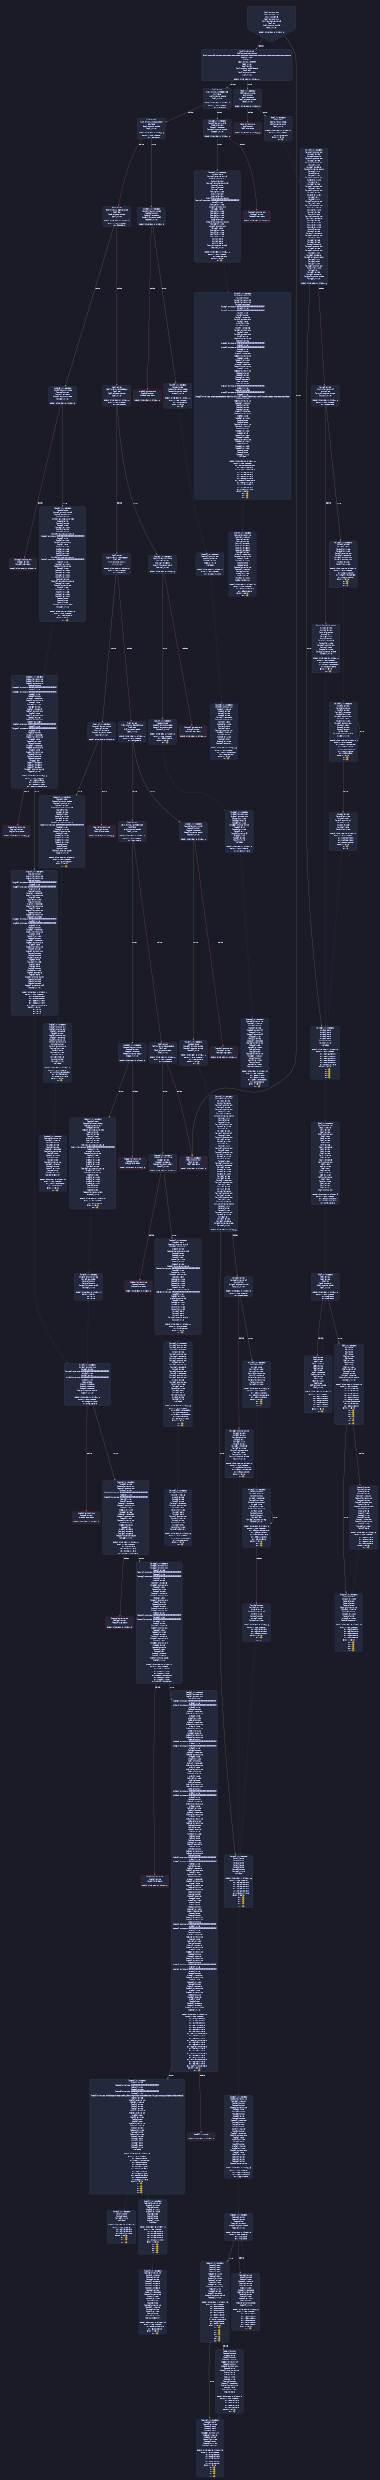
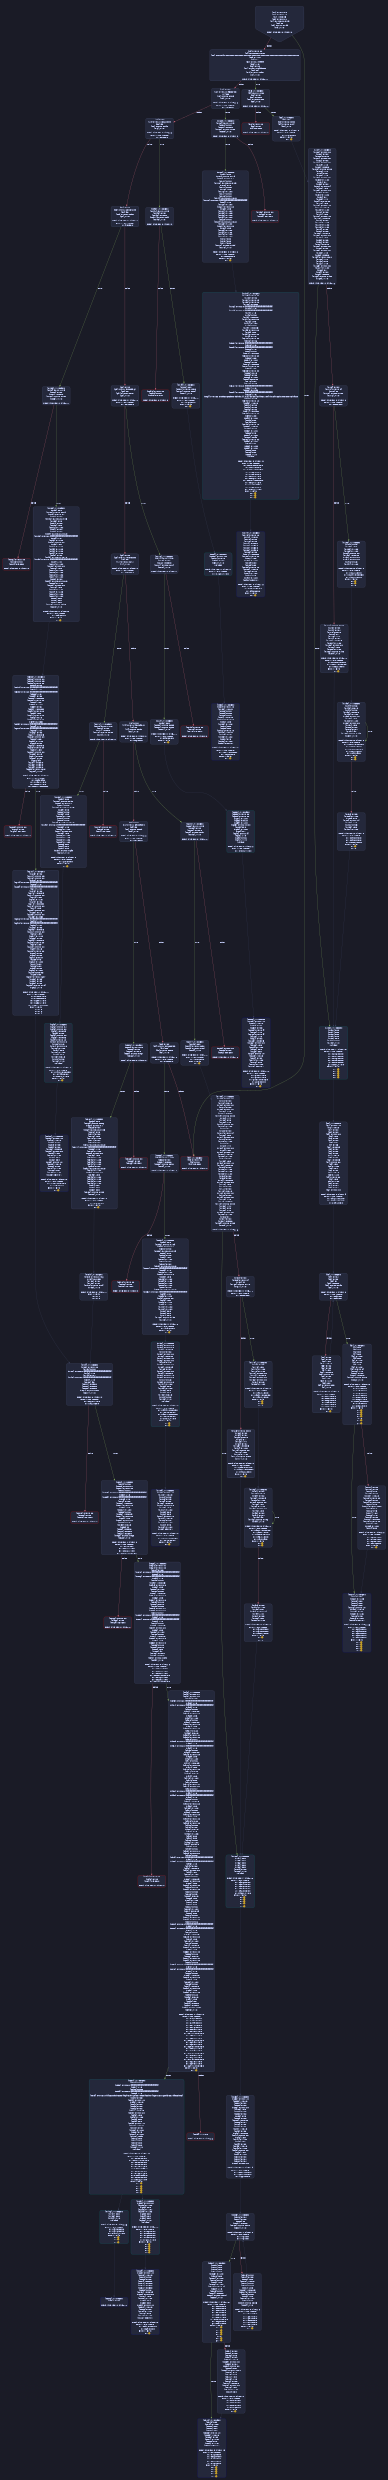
node "[03a6] JUMPDEST [03a7] STOP Stack size req: 0, sizeΔ: 0": added
